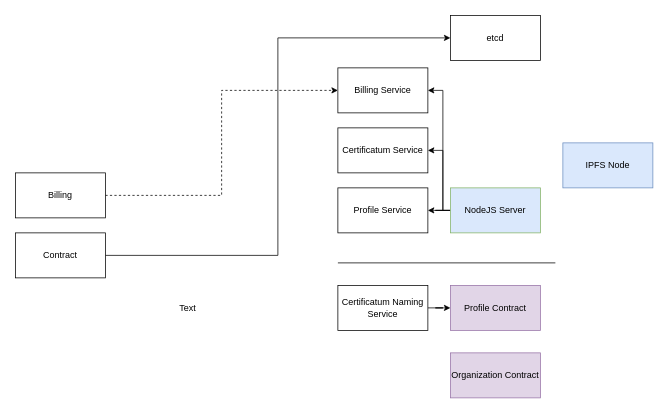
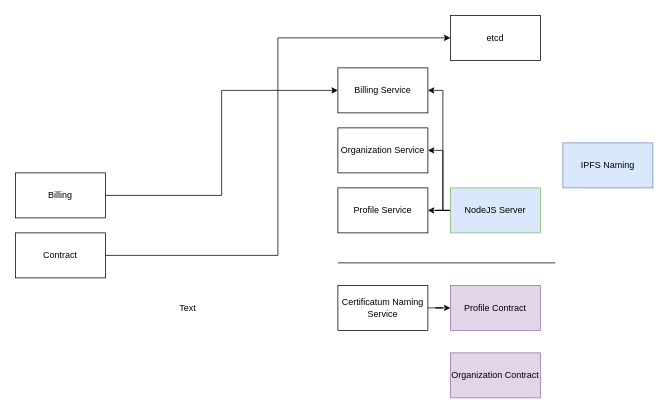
edge "Billing" -> "Billing Service": style dashed -> solid
node "Certificatum Service": label "Certificatum Service" -> "Organization Service"
node "IPFS Node": label "IPFS Node" -> "IPFS Naming"
